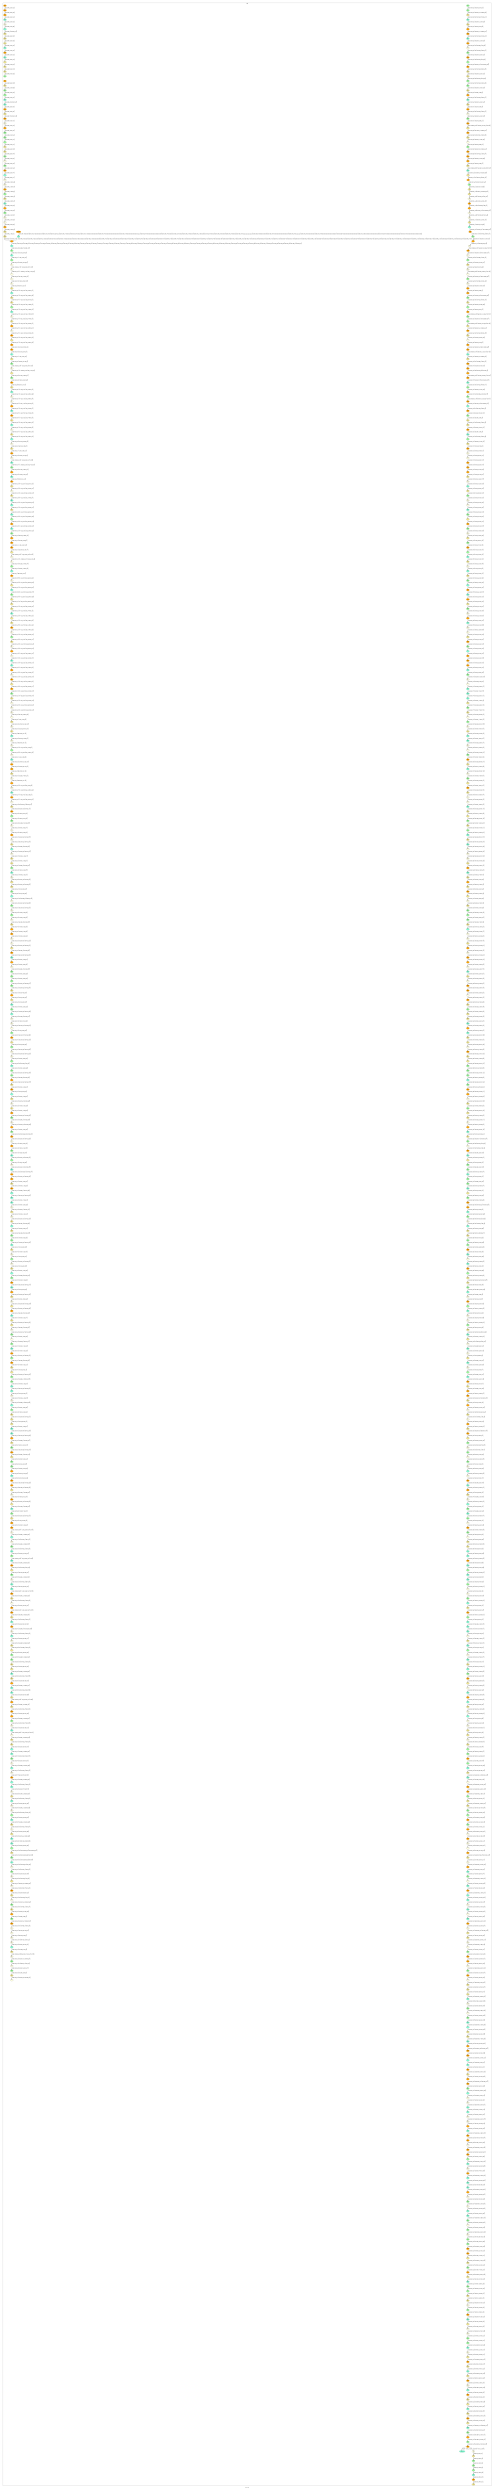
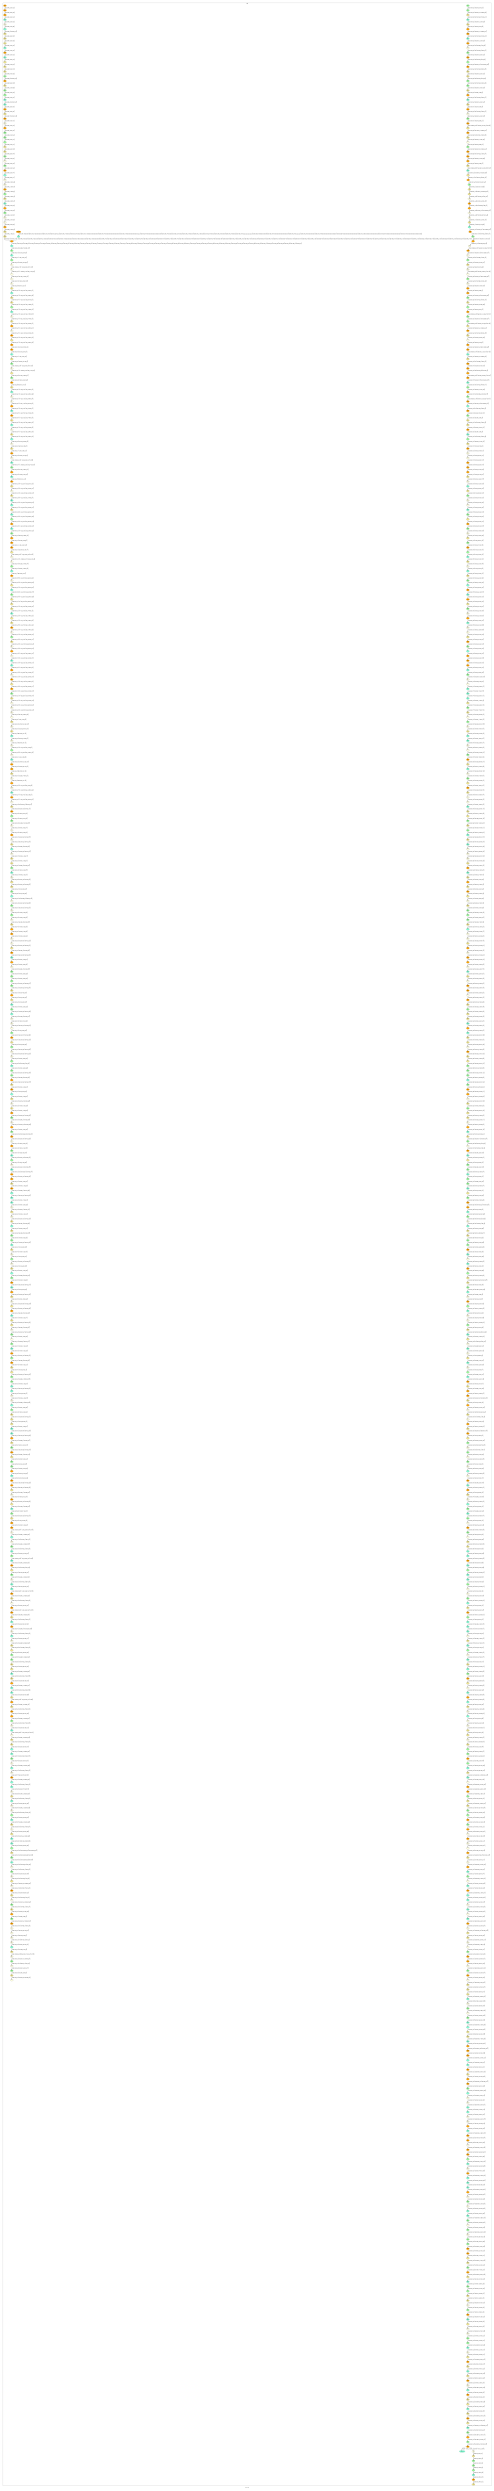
edge "l916" -> "l917": added, label "[(assign state_56 (bvnot binary_391))]"
